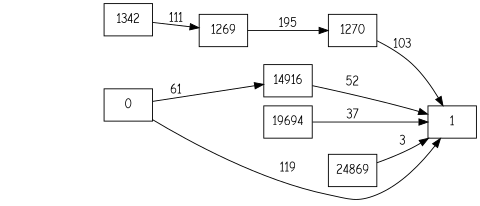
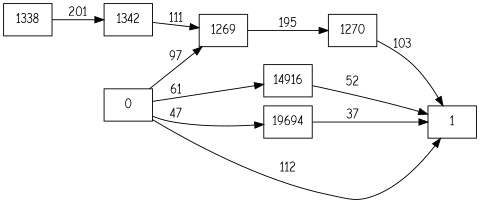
node "1338": added
edge "0" -> "1269": added, label "97"
edge "0" -> "19694": added, label "47"
edge "0" -> "1": label "119" -> "112"
node "24869": removed
